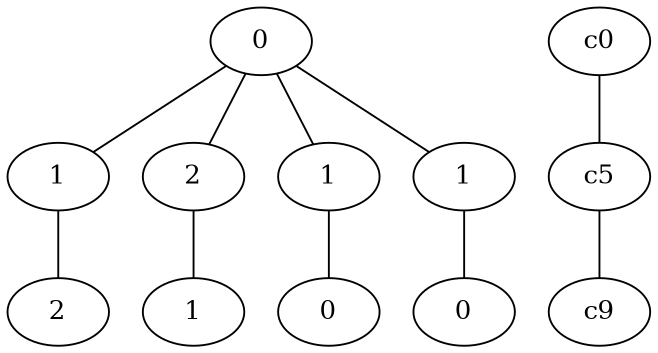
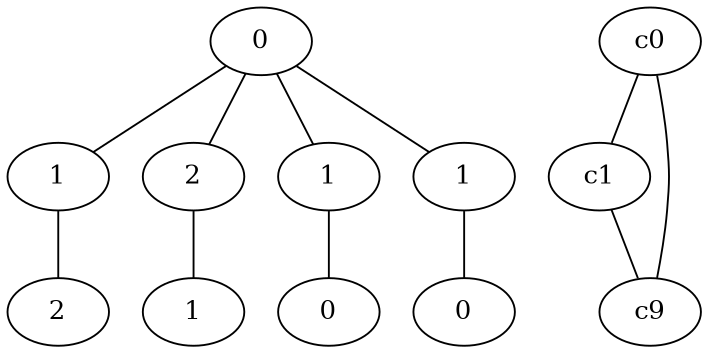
node "c5": label "c5" -> "c1"
edge "c0" -- "c9": added
